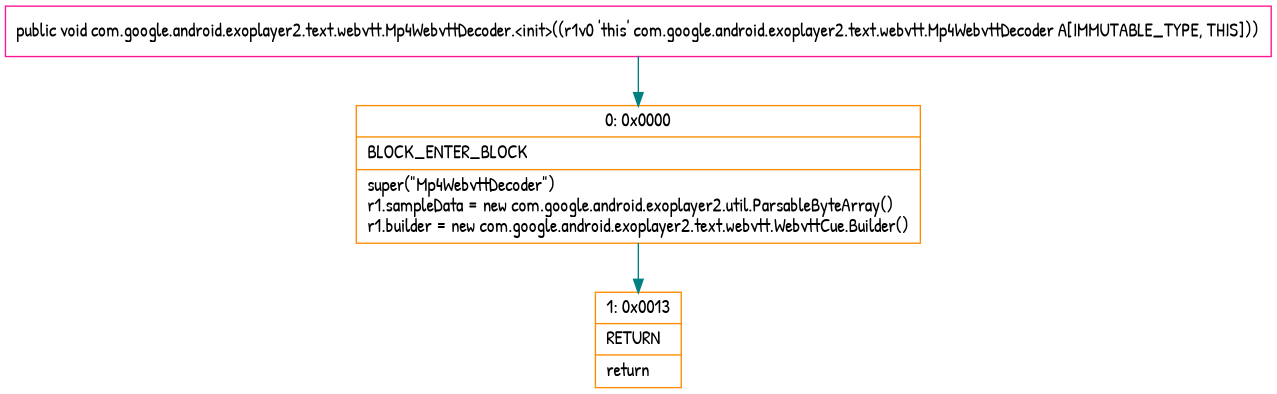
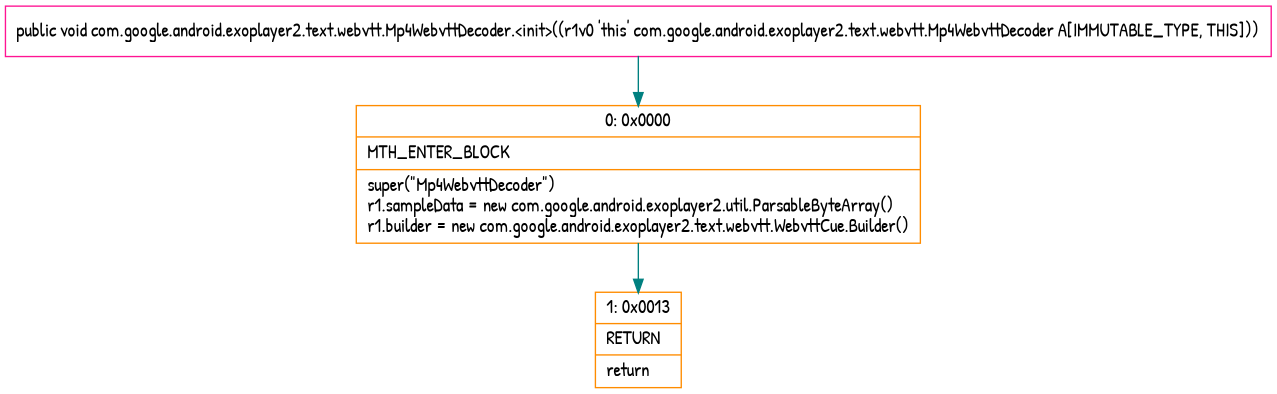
node "0: 0x0000": text "BLOCK_ENTER_BLOCK" -> "MTH_ENTER_BLOCK"
